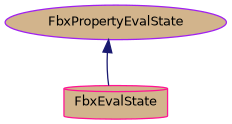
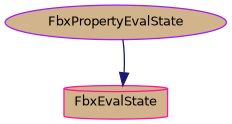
edge "FbxEvalState" -> "FbxPropertyEvalState": reversed
